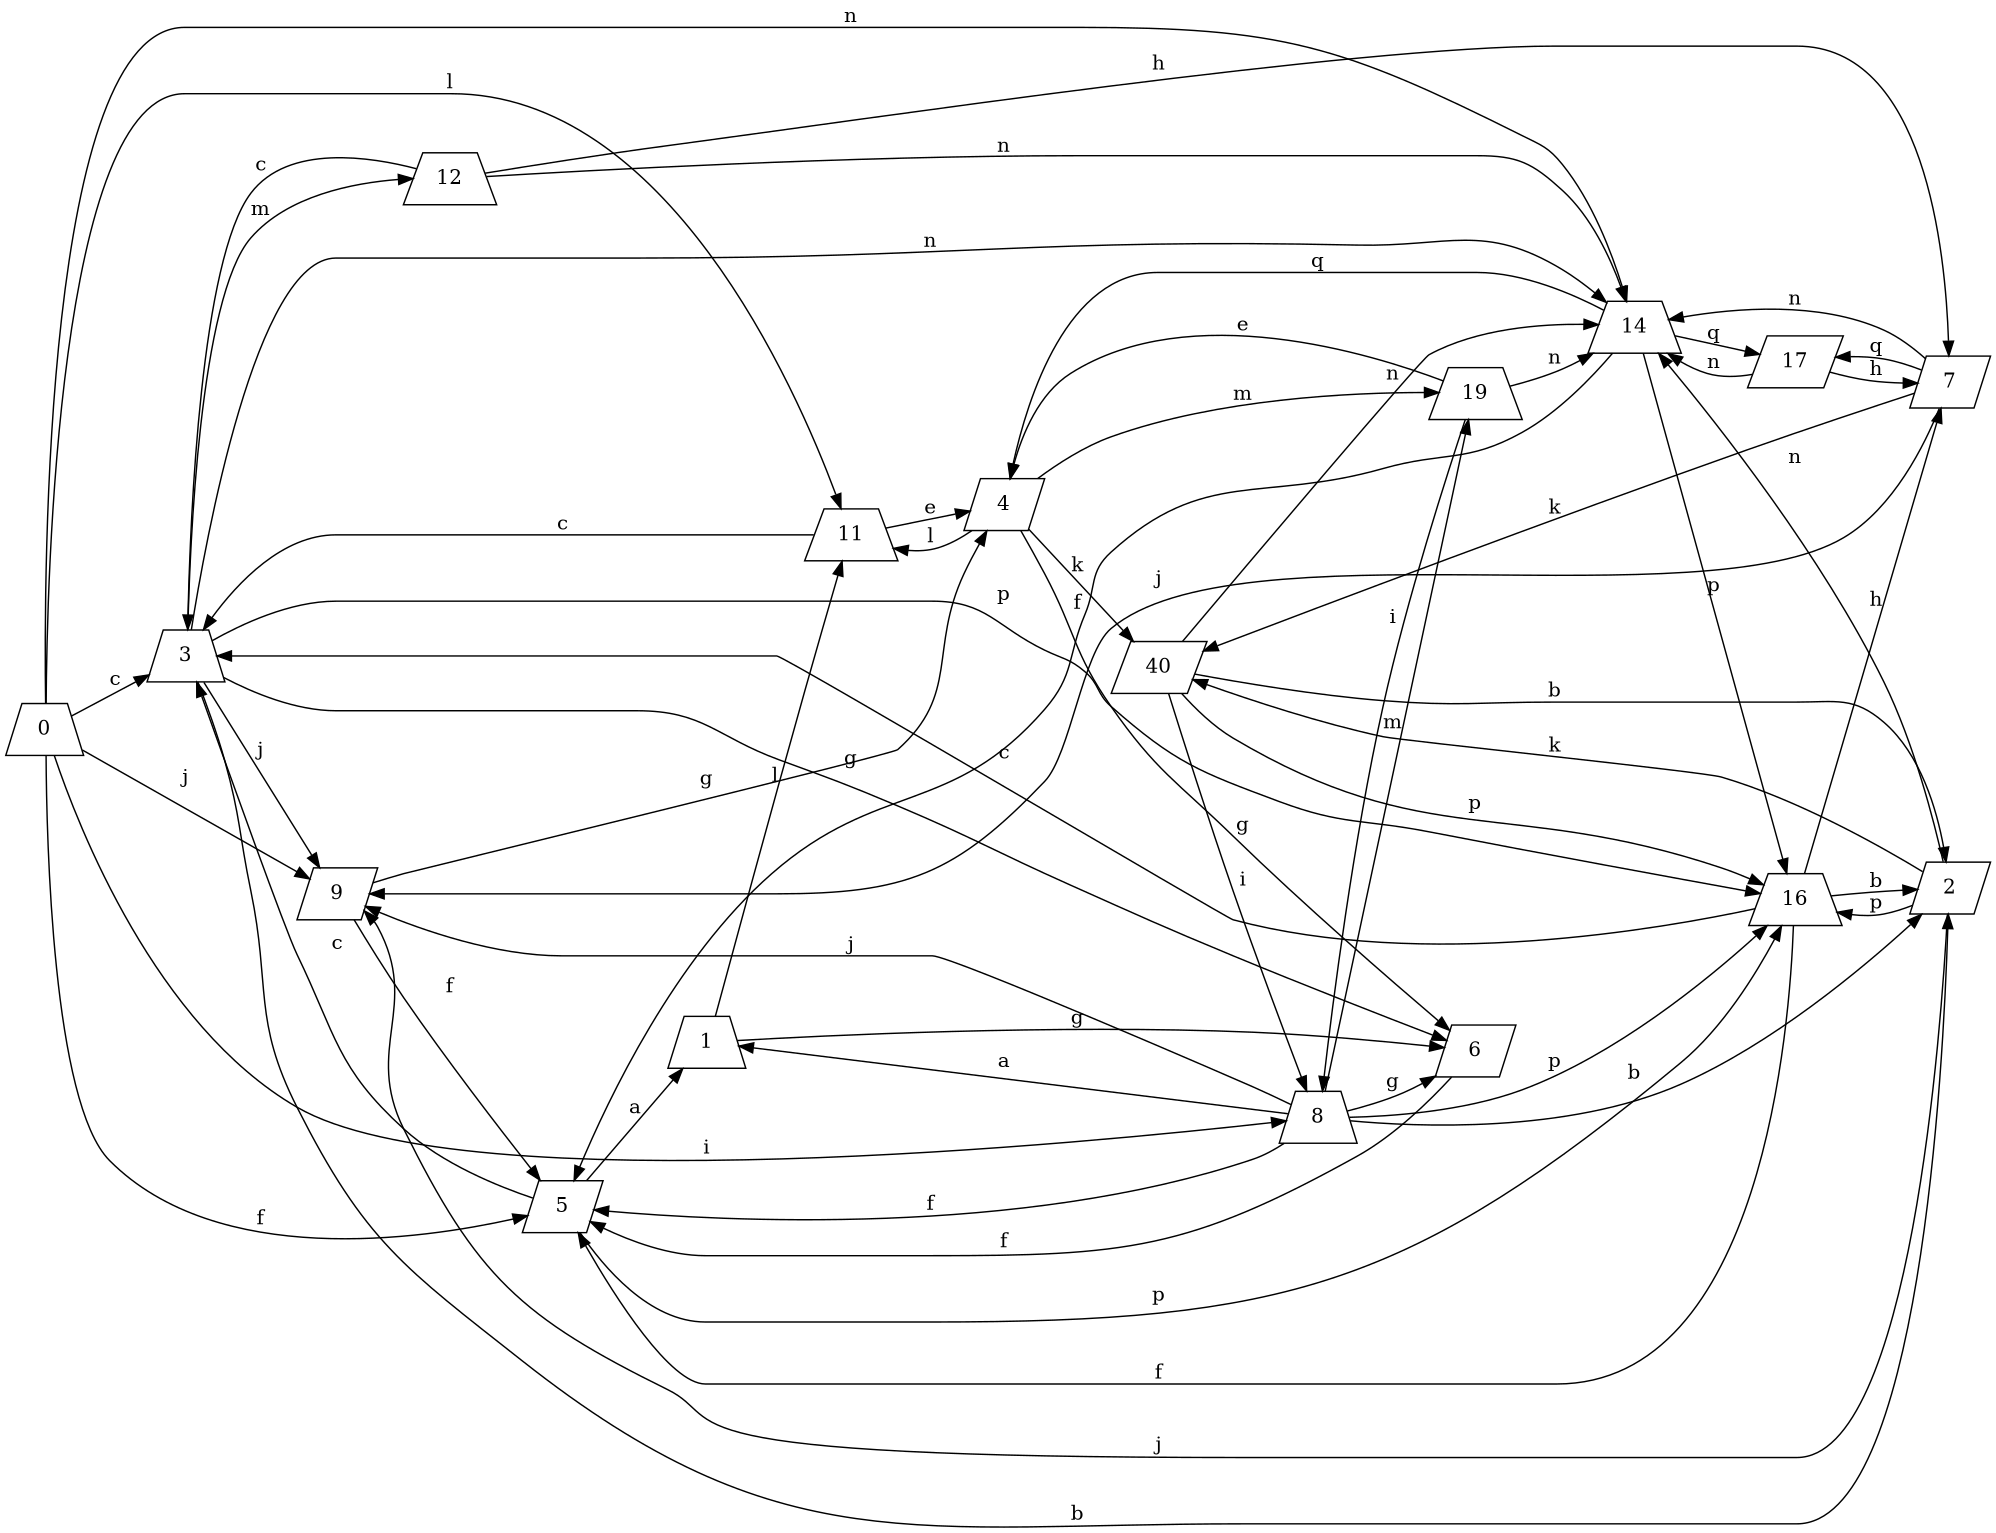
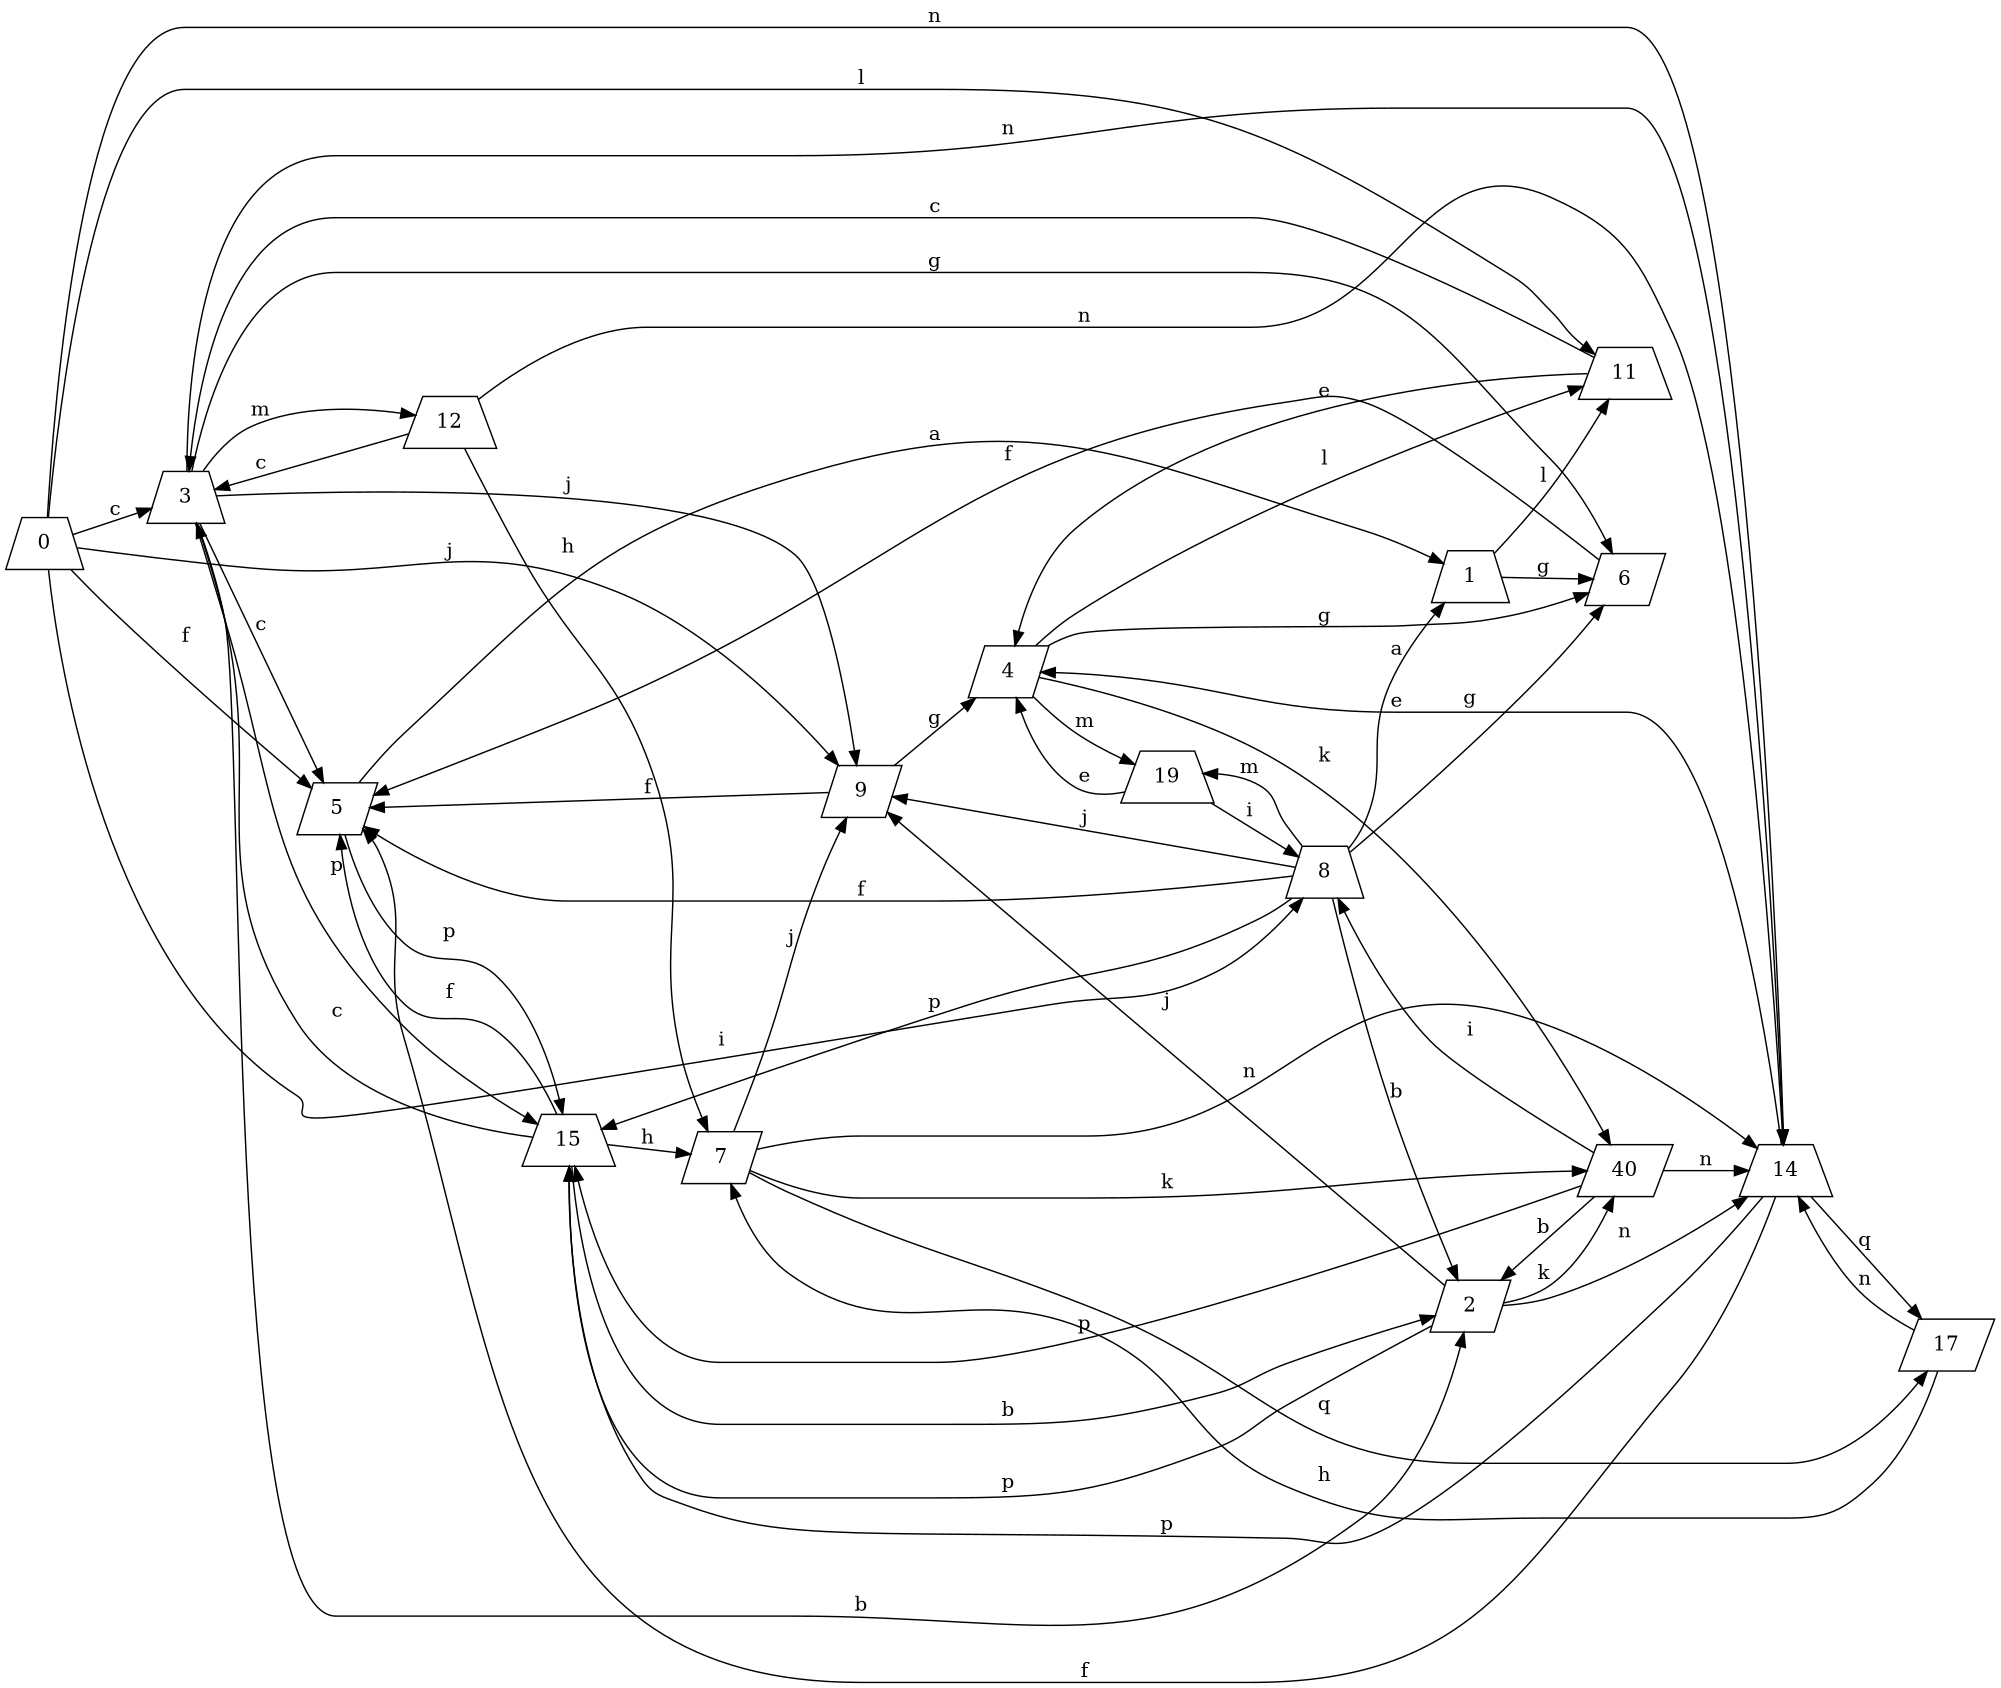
edge "14" -> "4": label "q" -> "e"
edge "19" -> "14": removed, label "n"
node "16": label "16" -> "15"
edge "5" -> "3": reversed
